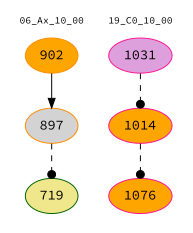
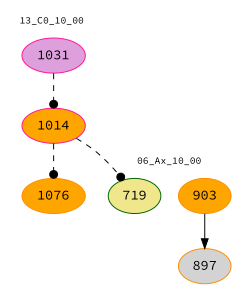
cluster "19_C0_10_00": label "19_C0_10_00" -> "13_C0_10_00"
node "902": label "902" -> "903"
edge "897" -> "719": now "1014" -> "719"
node "1076": color deeppink -> darkorange
